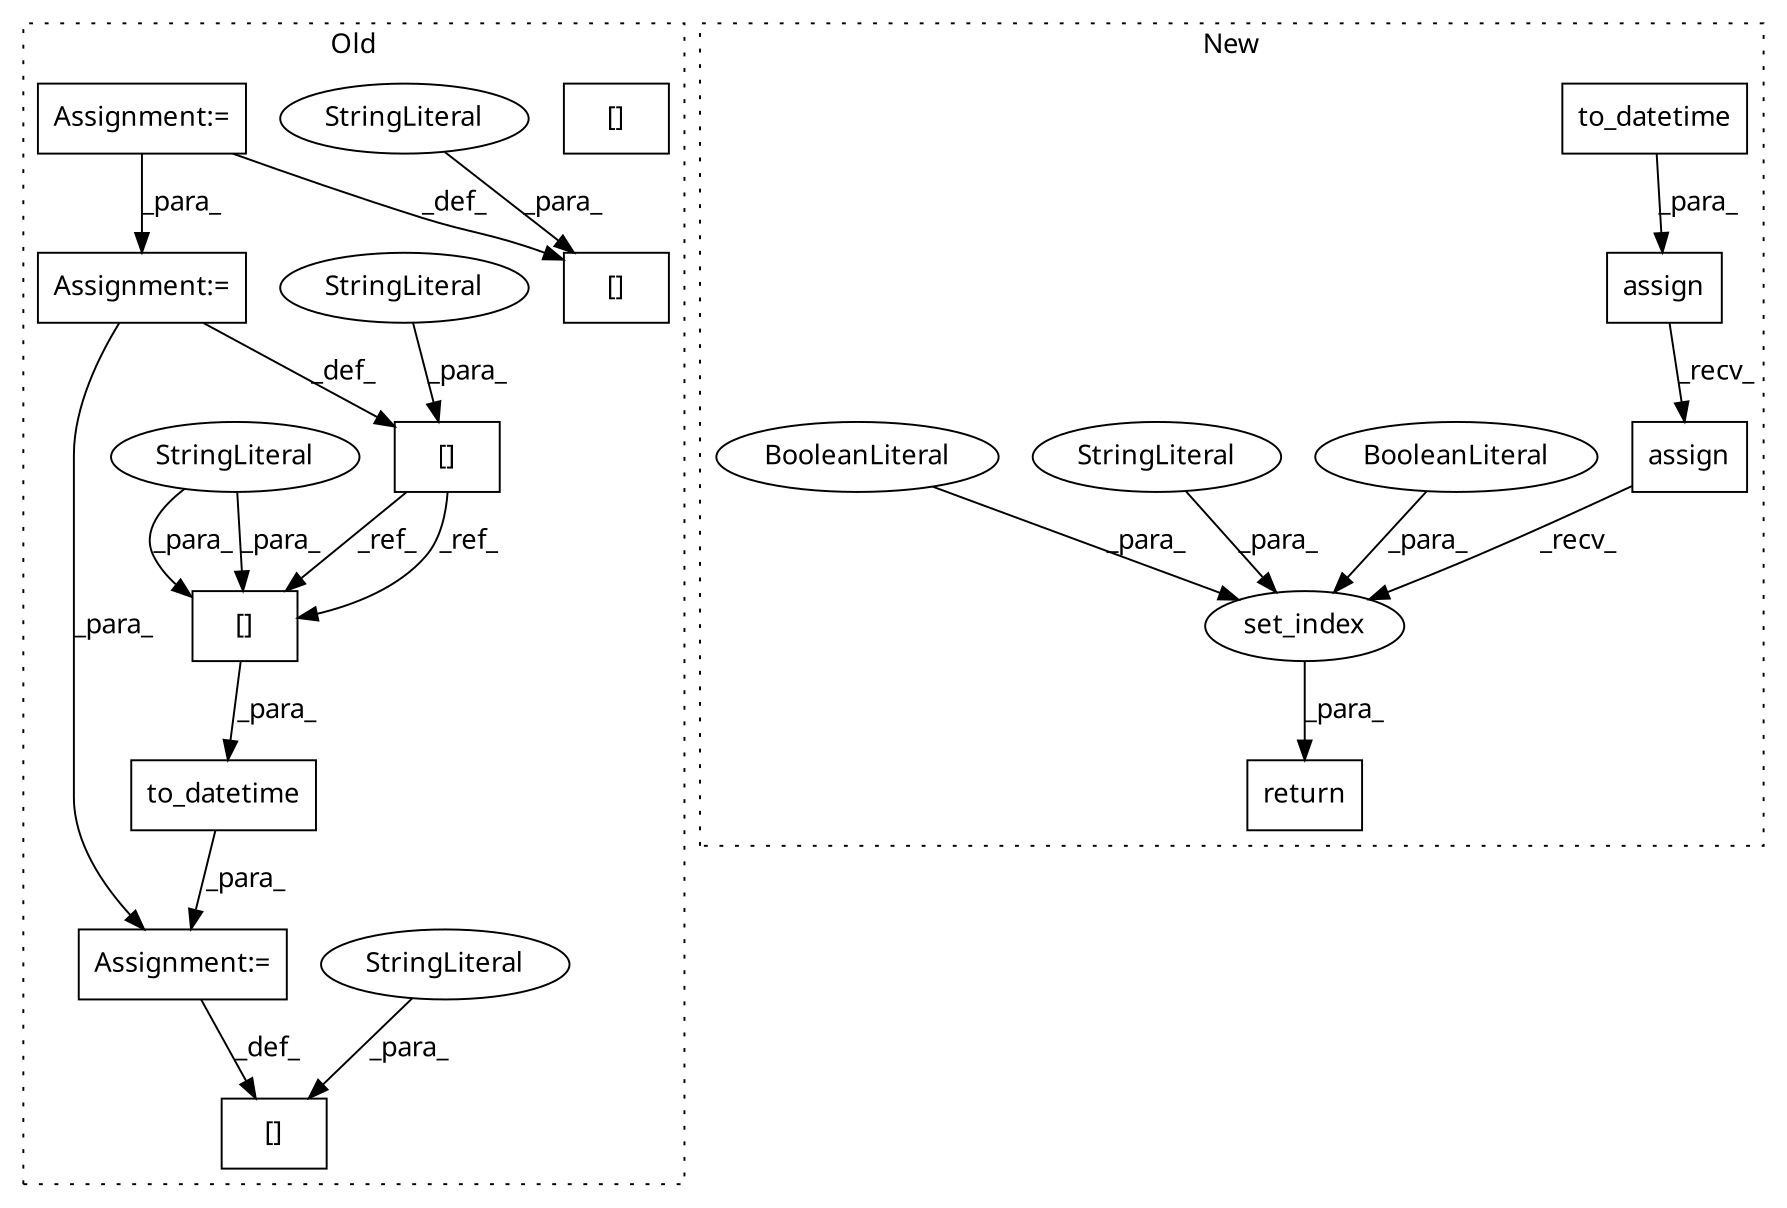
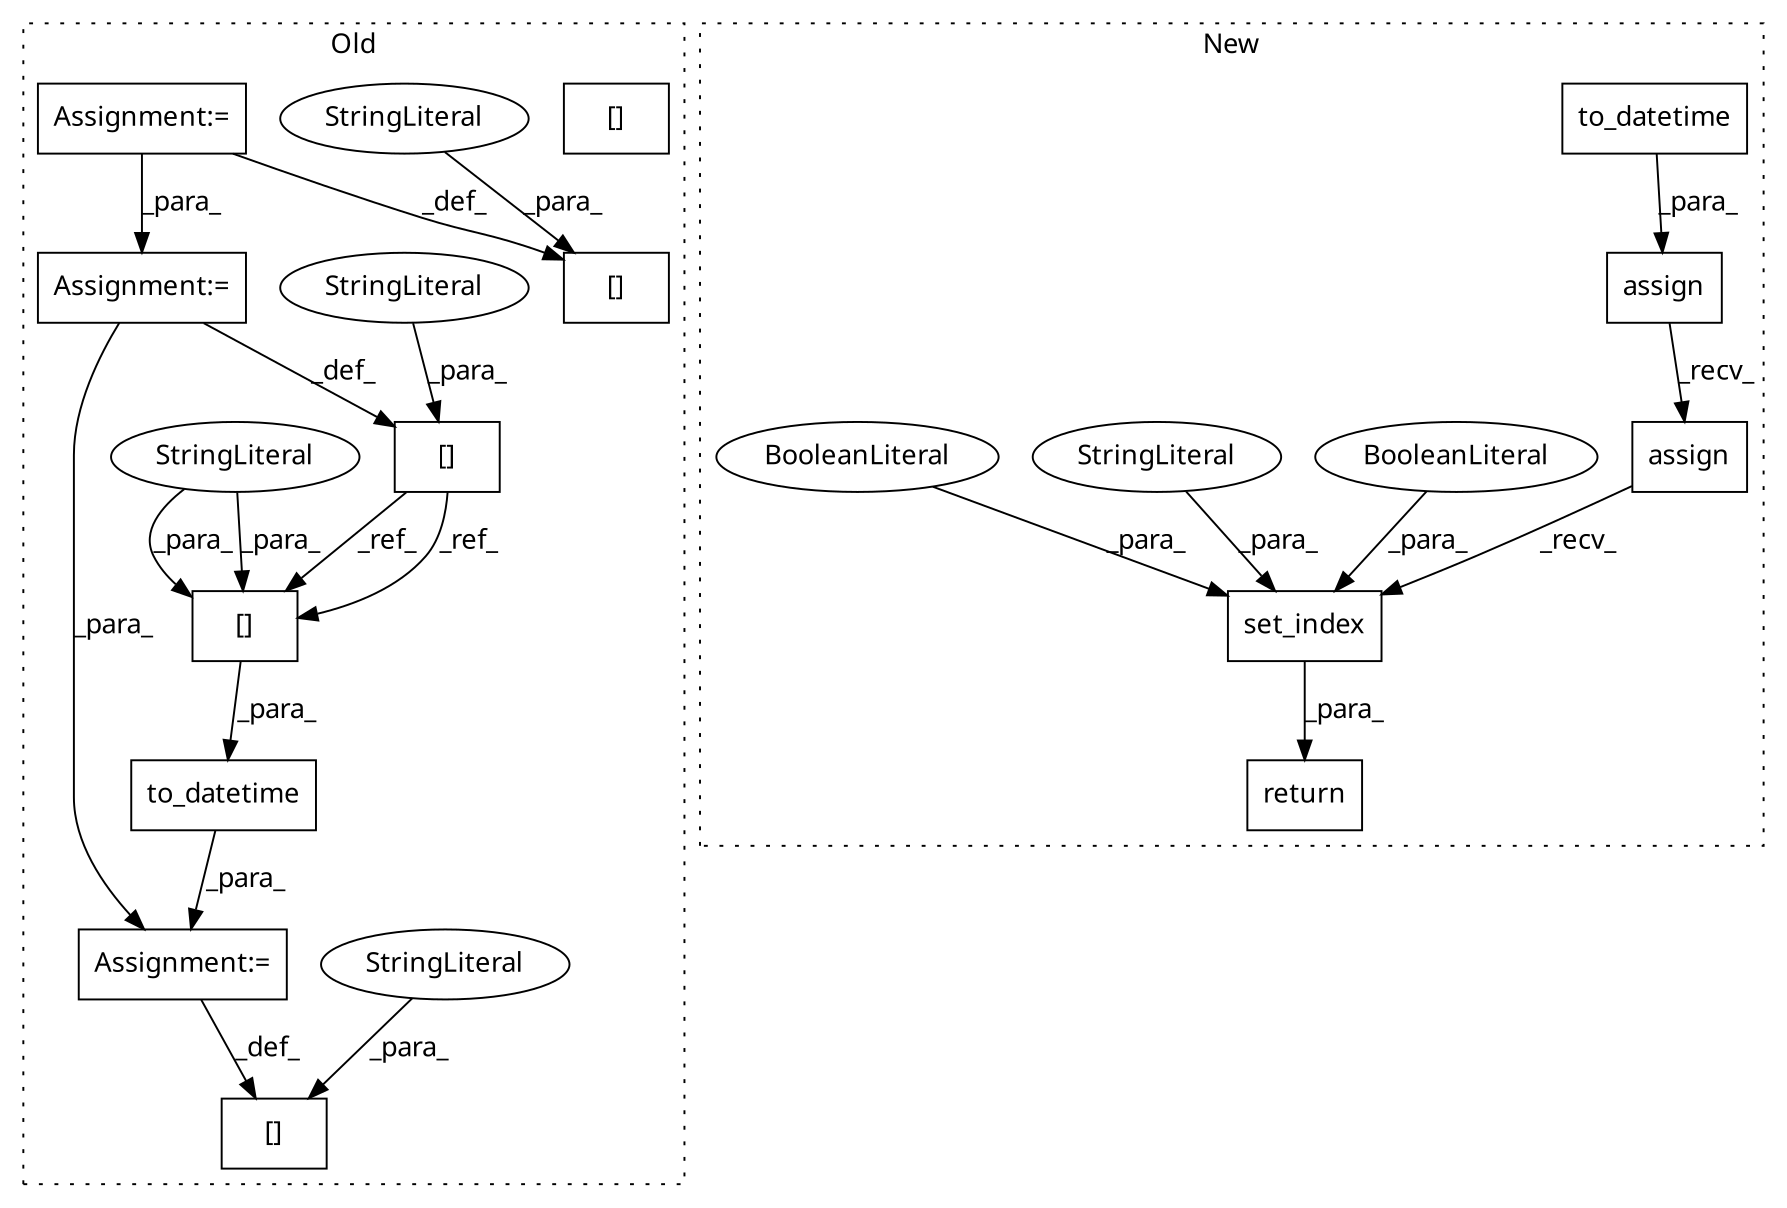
node "set_index": shape ellipse -> box
